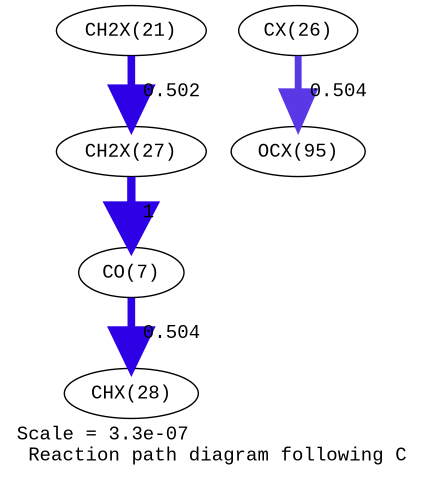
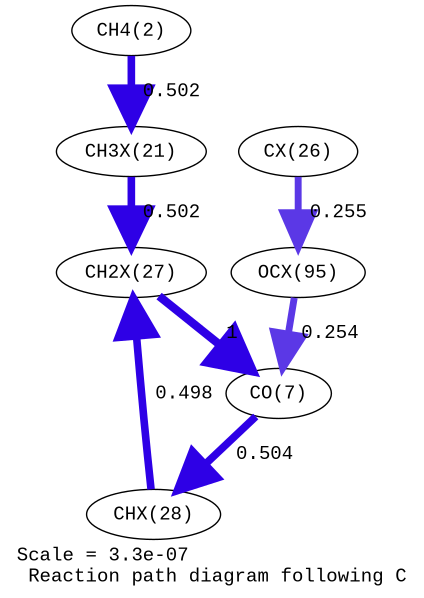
node "CH4(2)": added
node "CH2X(21)": label "CH2X(21)" -> "CH3X(21)"
edge "CX(26)" -> "OCX(95)": label " 0.504" -> " 0.255"
edge "OCX(95)" -> "CO(7)": added, label "0.254"
edge "CHX(28)" -> "CH2X(27)": added, label "0.498"
